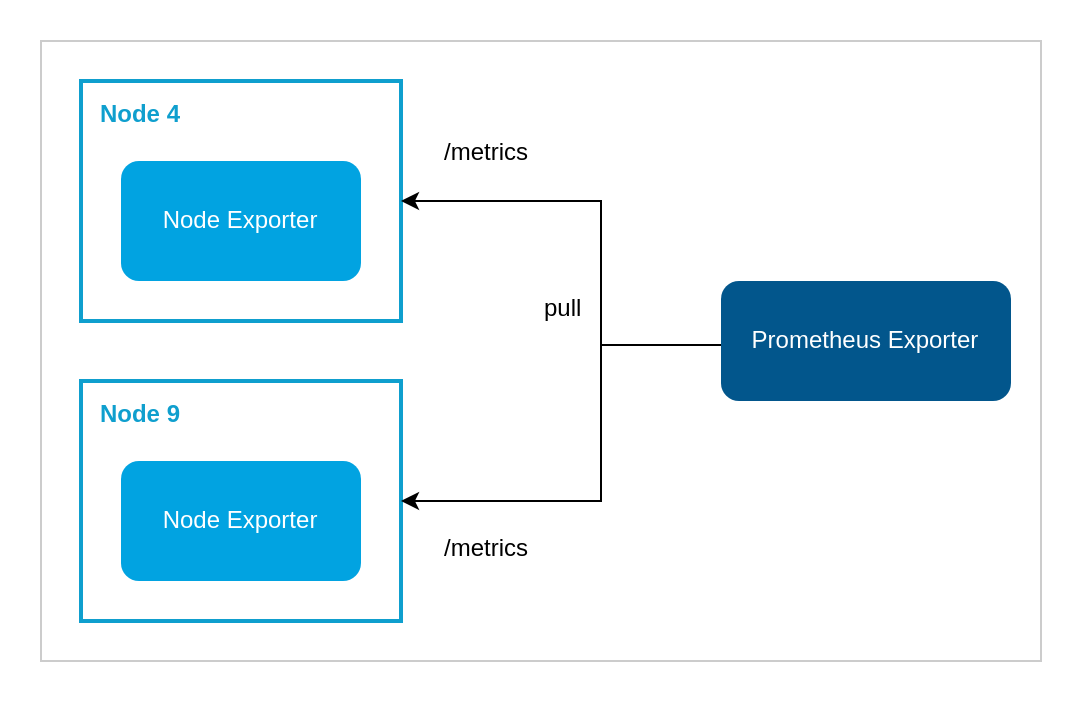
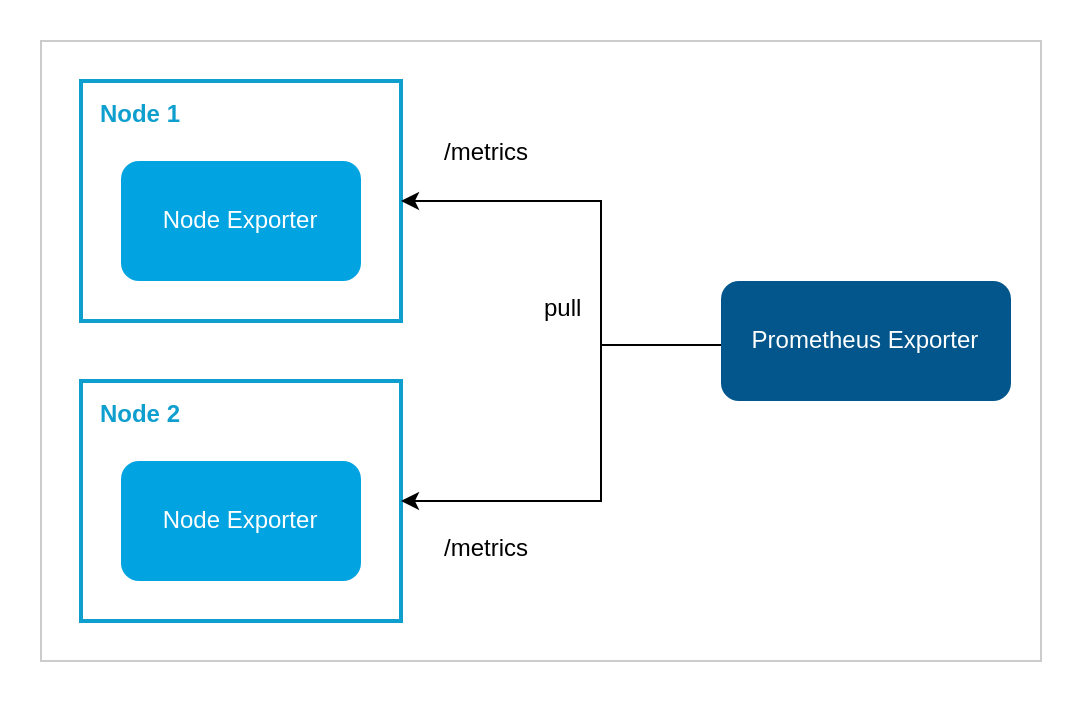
node "Node 4": label "Node 4" -> "Node 1"
node "Node 9": label "Node 9" -> "Node 2"
